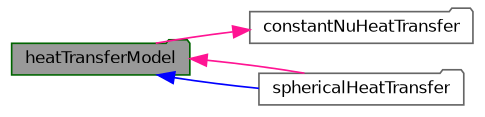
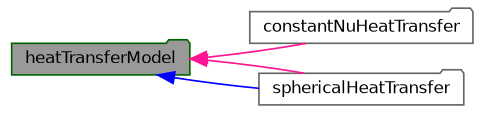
edge "heatTransferModel" -> "constantNuHeatTransfer": reversed
